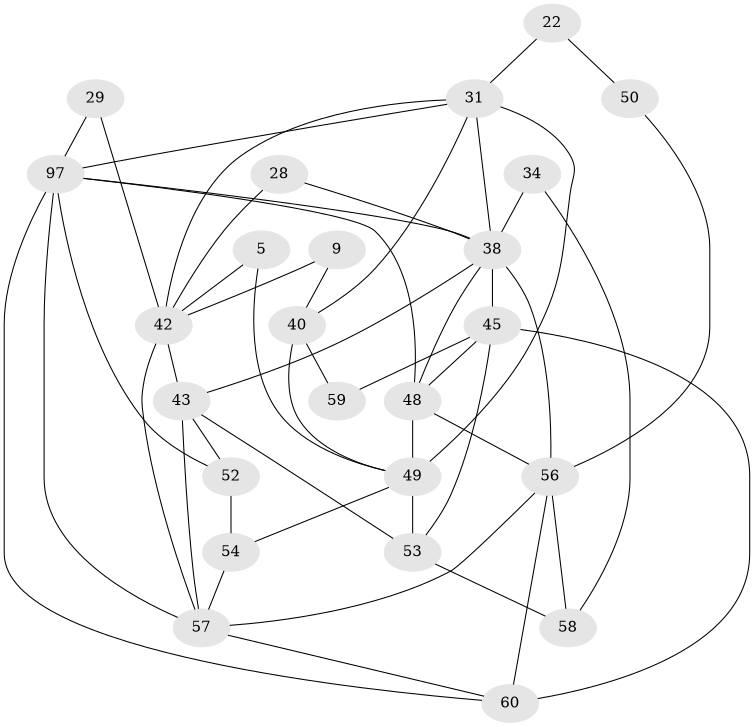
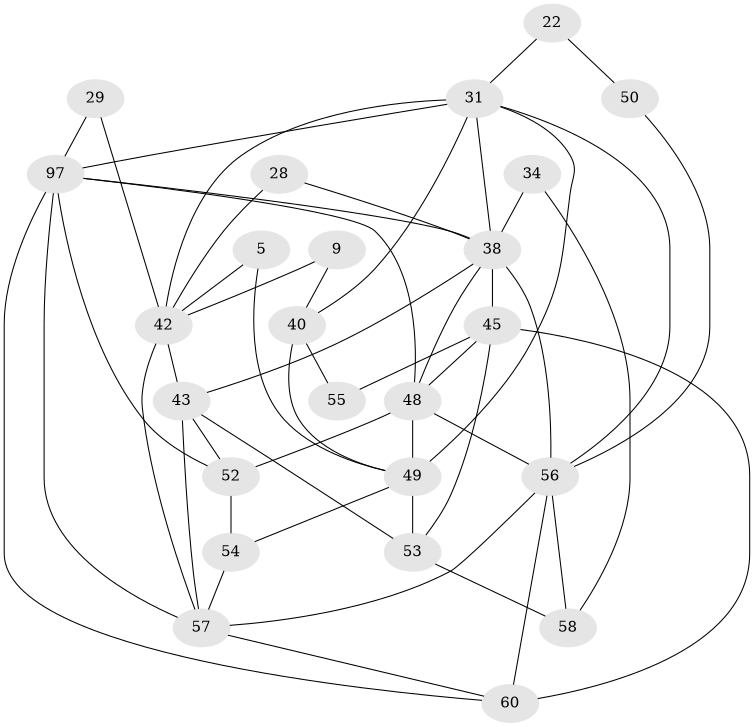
edge "31" -- "56": added
node "59": label "59" -> "55"
edge "48" -- "52": added
